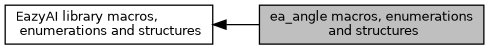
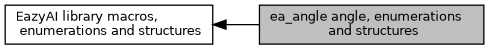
node "ea_angle macros, enumerations and structures": label "ea_angle macros, enumerations and structures" -> "ea_angle angle, enumerations and structures"
